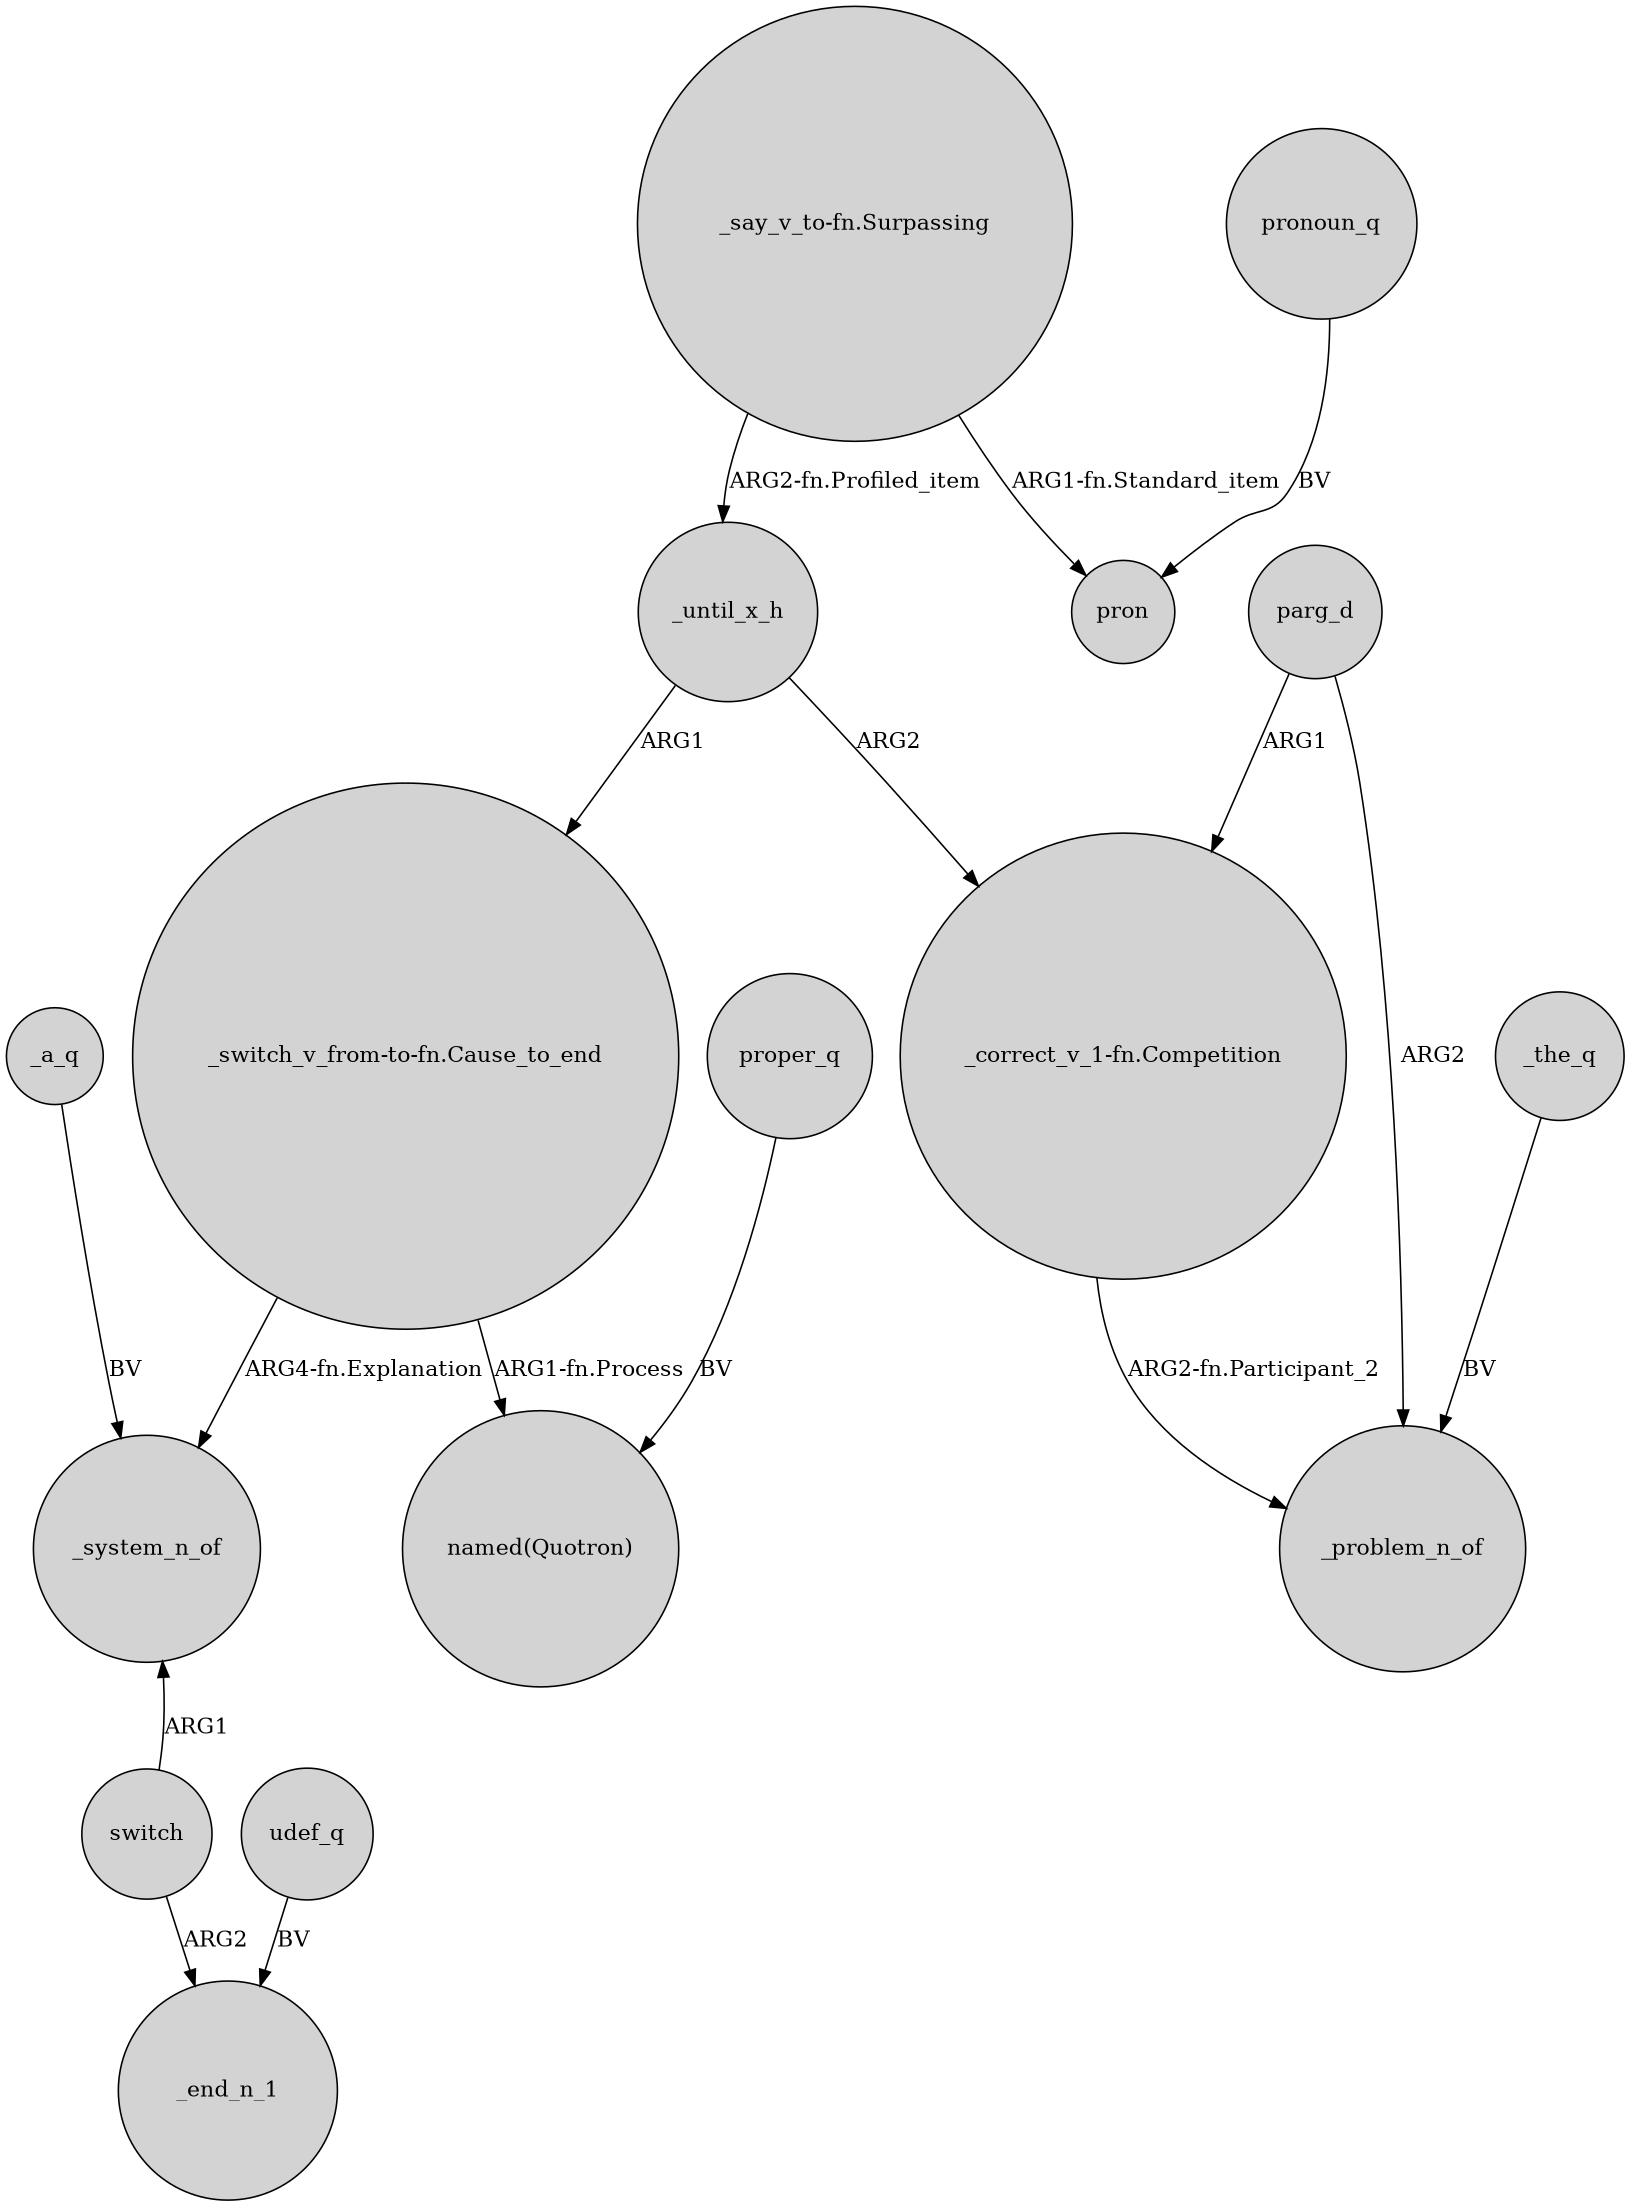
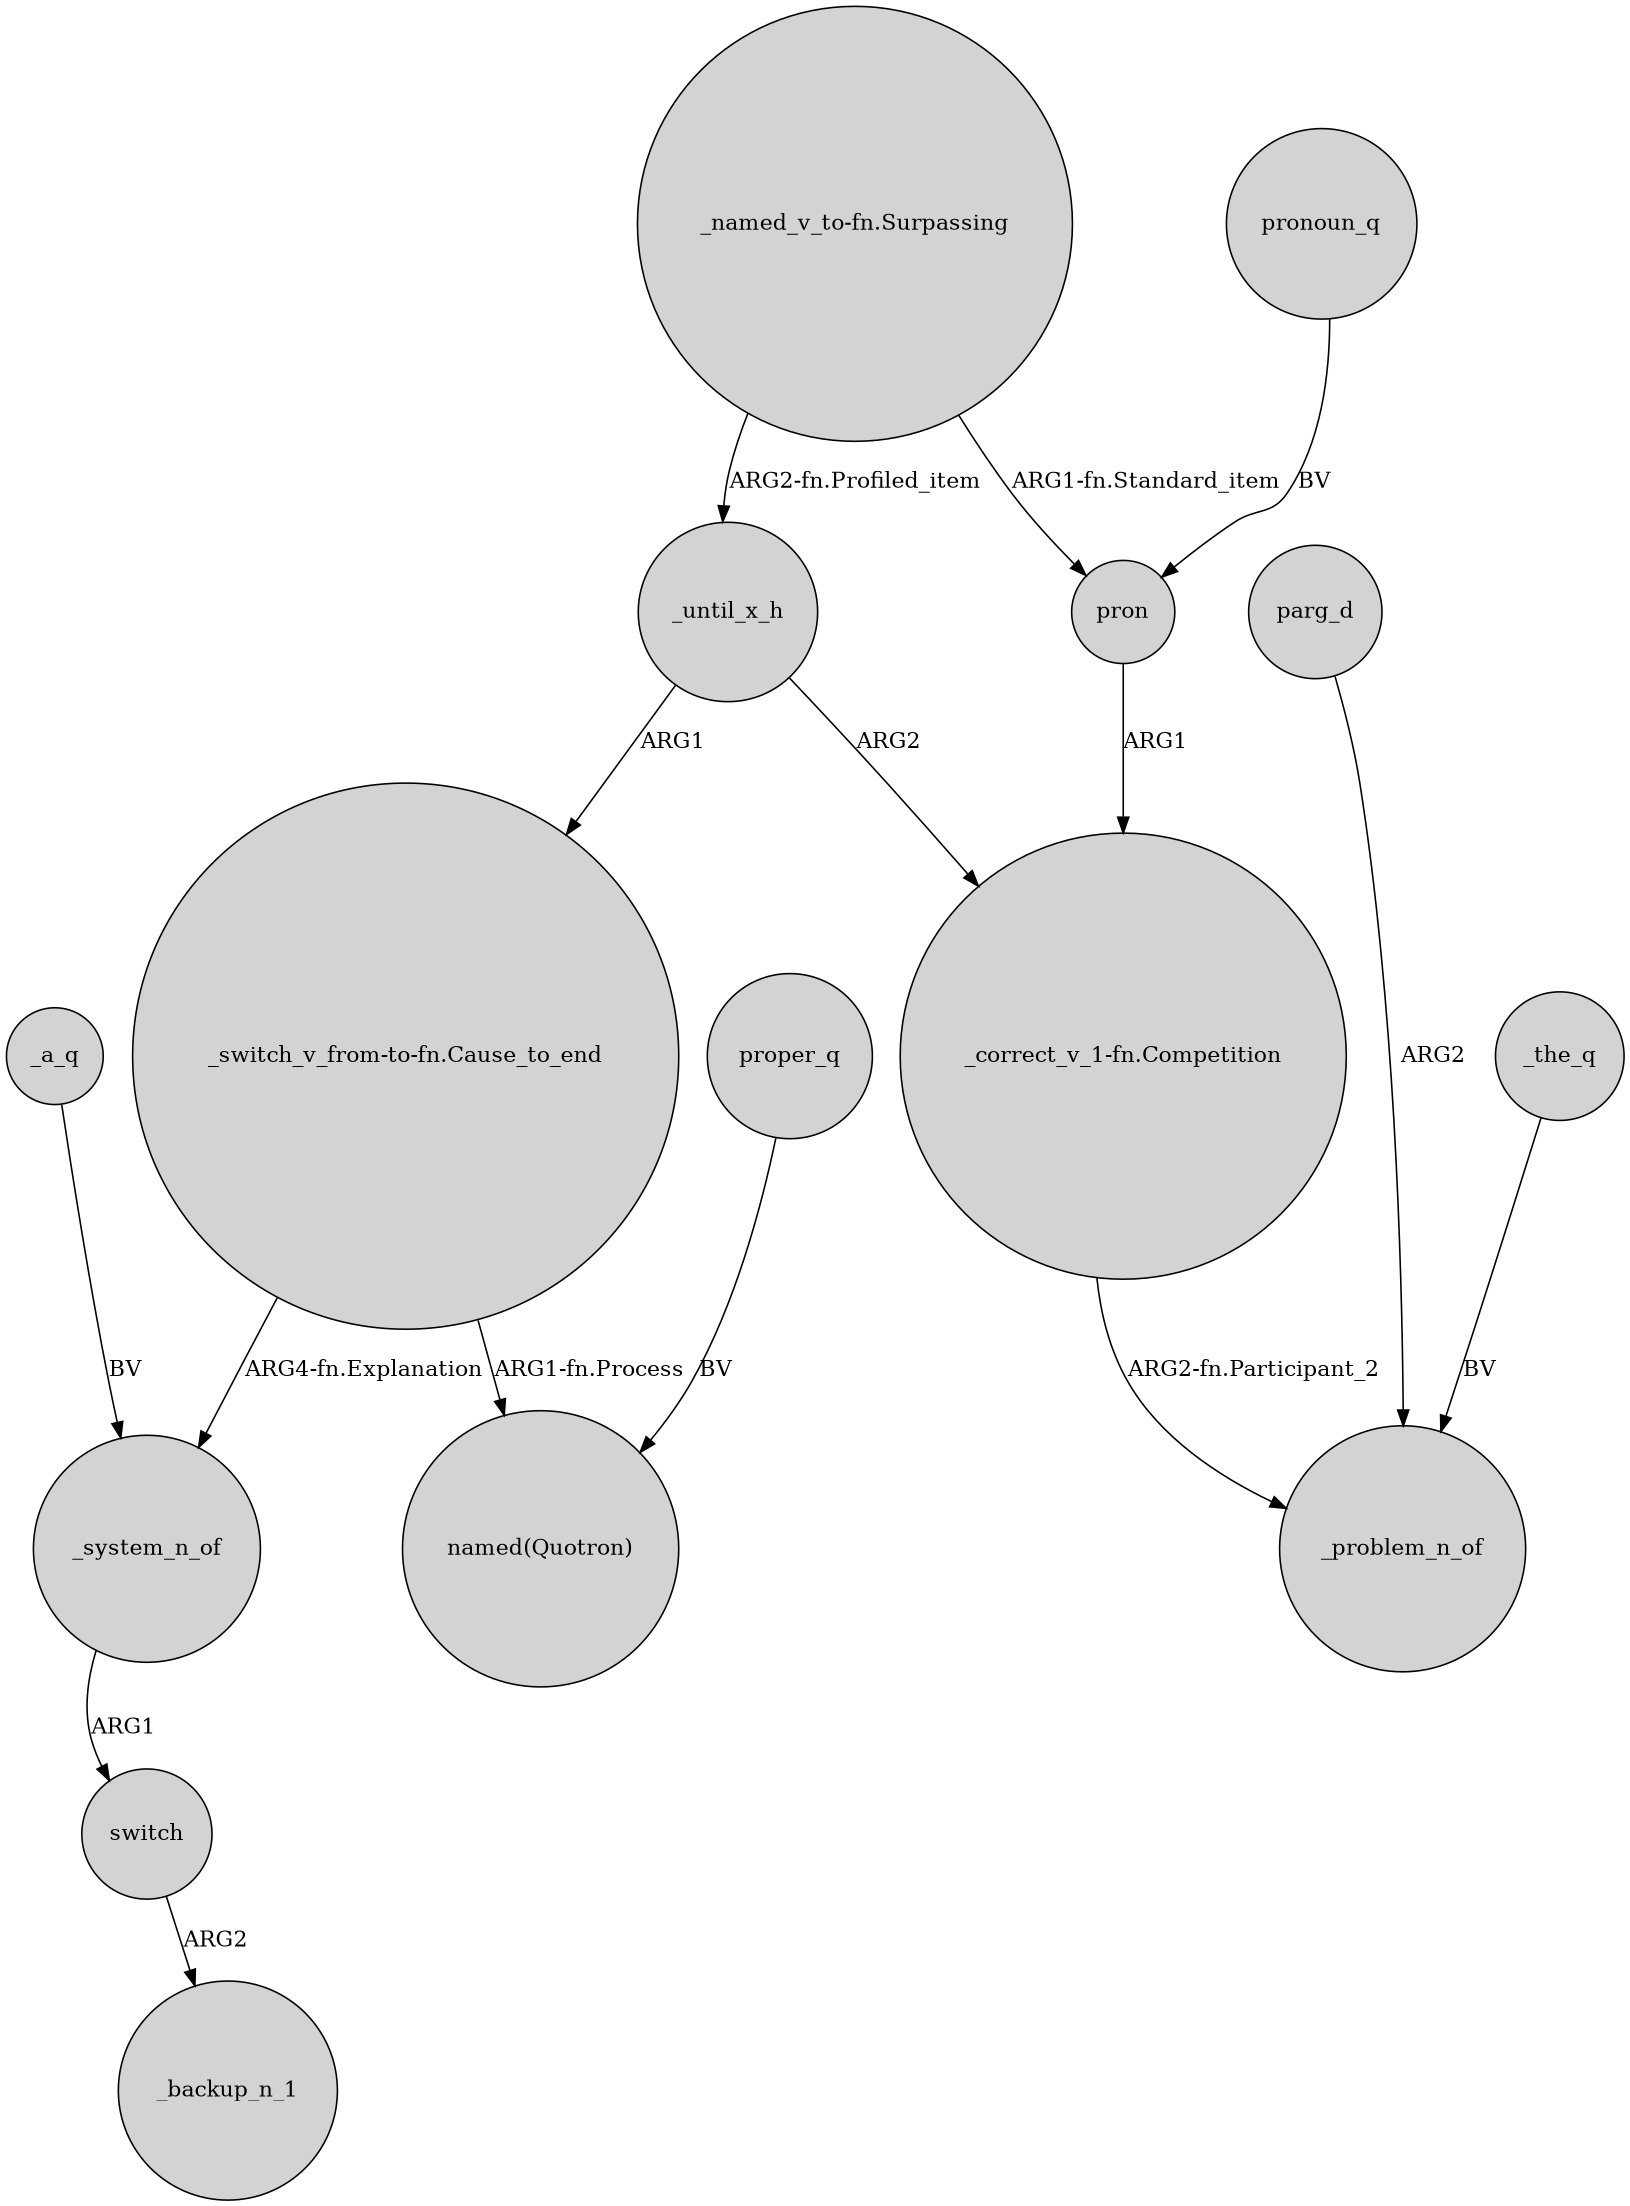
node "_say_v_to-fn.Surpassing": label "_say_v_to-fn.Surpassing" -> "_named_v_to-fn.Surpassing"
edge "parg_d" -> "_correct_v_1-fn.Competition": now "pron" -> "_correct_v_1-fn.Competition"
edge "switch" -> "_system_n_of": reversed
node "udef_q": removed
node "_end_n_1": label "_end_n_1" -> "_backup_n_1"
